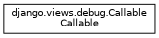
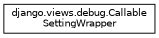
node "django.views.debug.Callable Callable": label "django.views.debug.Callable Callable" -> "django.views.debug.Callable SettingWrapper"
